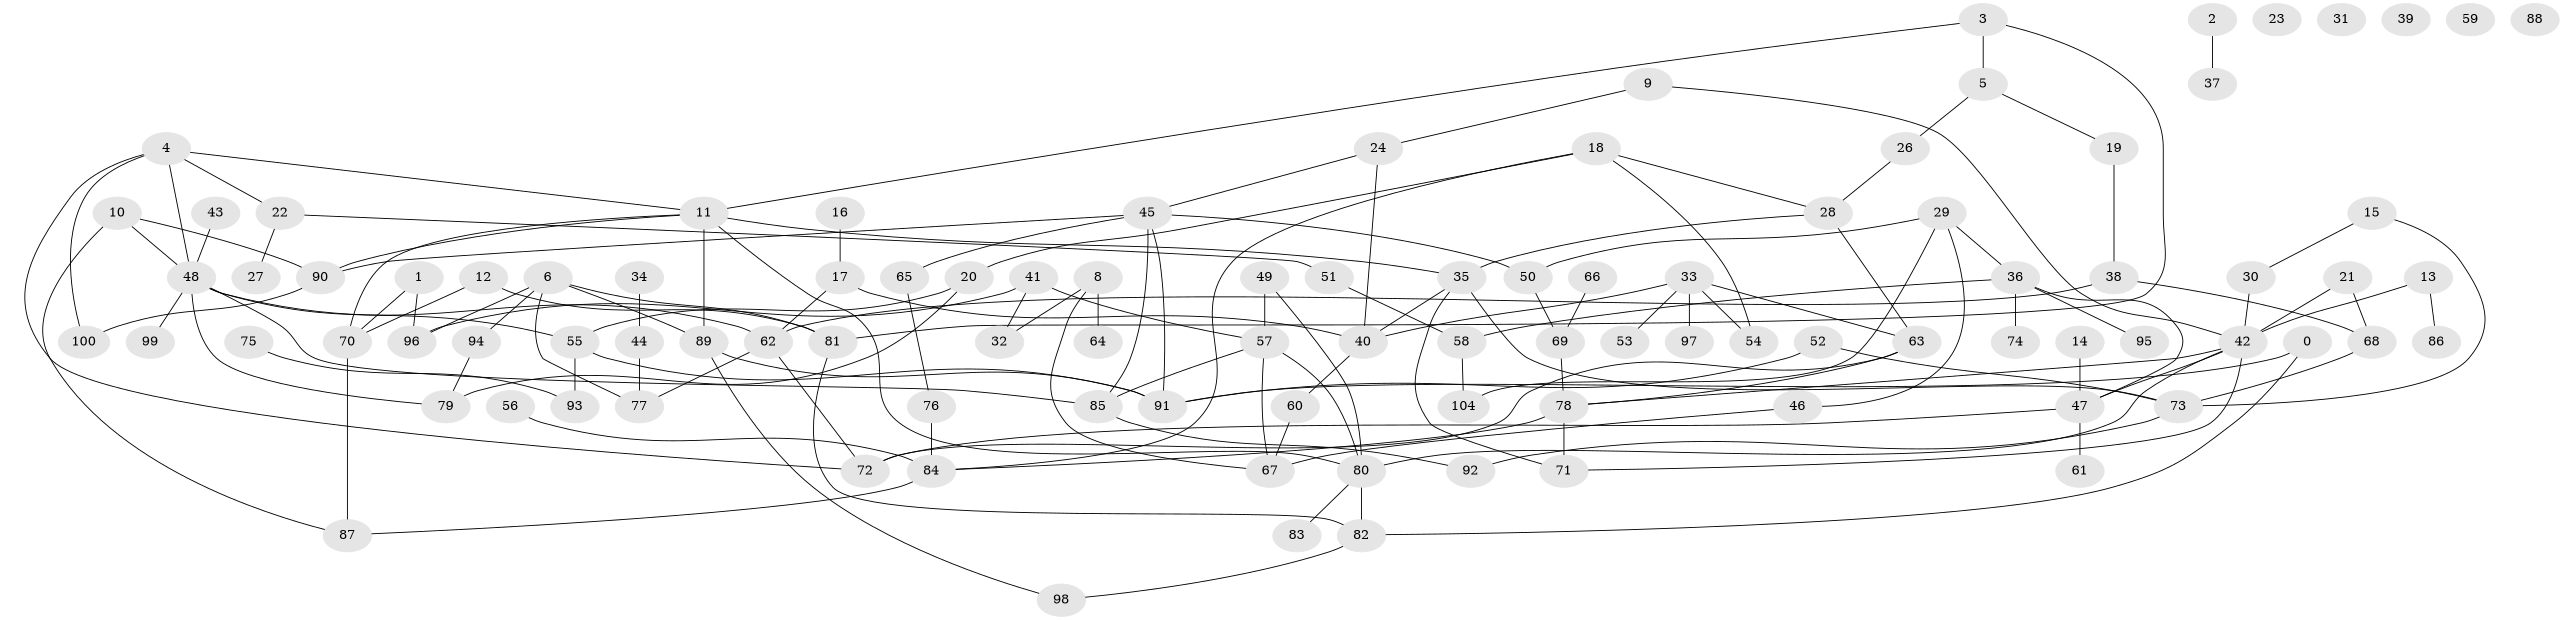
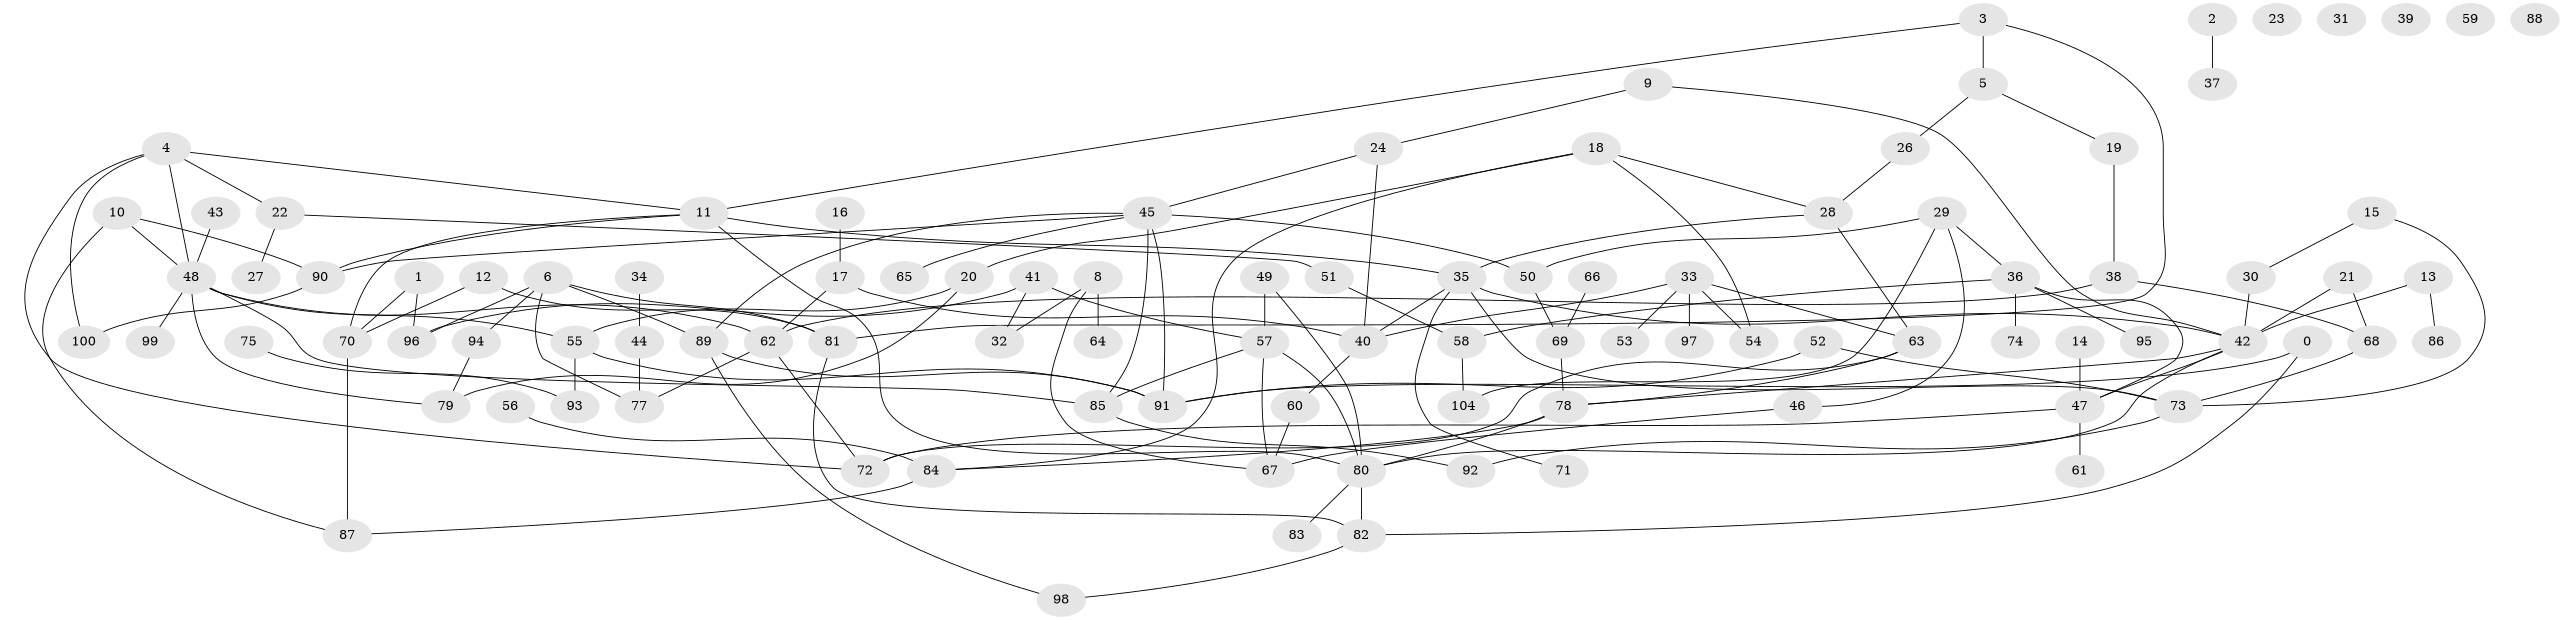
edge "11" -- "89": now "45" -- "89"
node "76": removed
edge "78" -- "71": now "78" -- "80"
edge "42" -- "71": now "42" -- "35"
